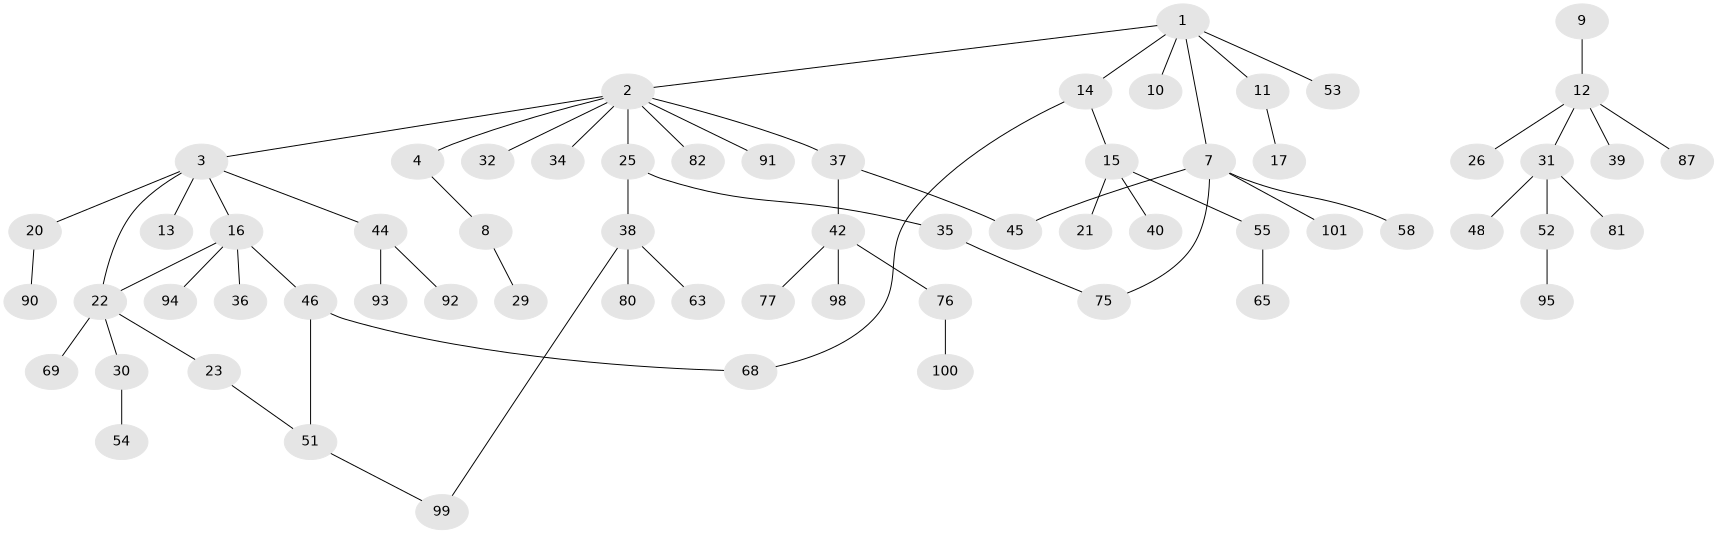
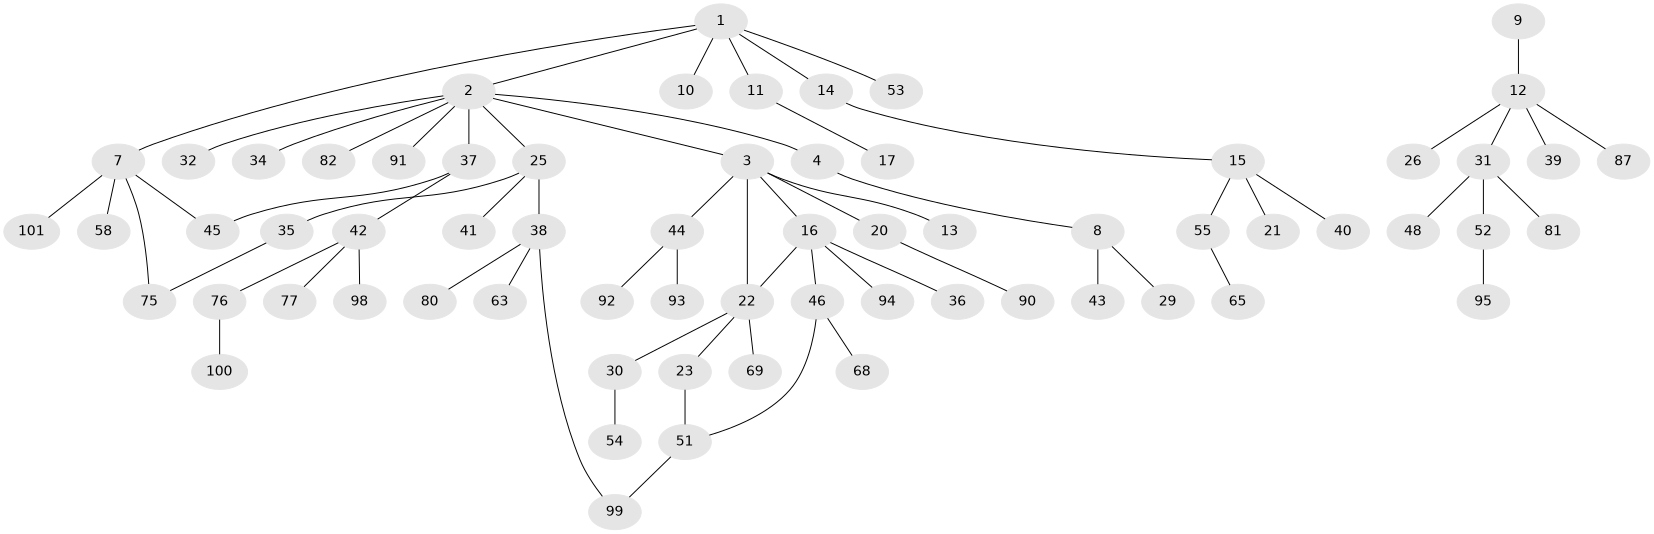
edge "14" -- "68": removed
node "41": added
node "43": added
